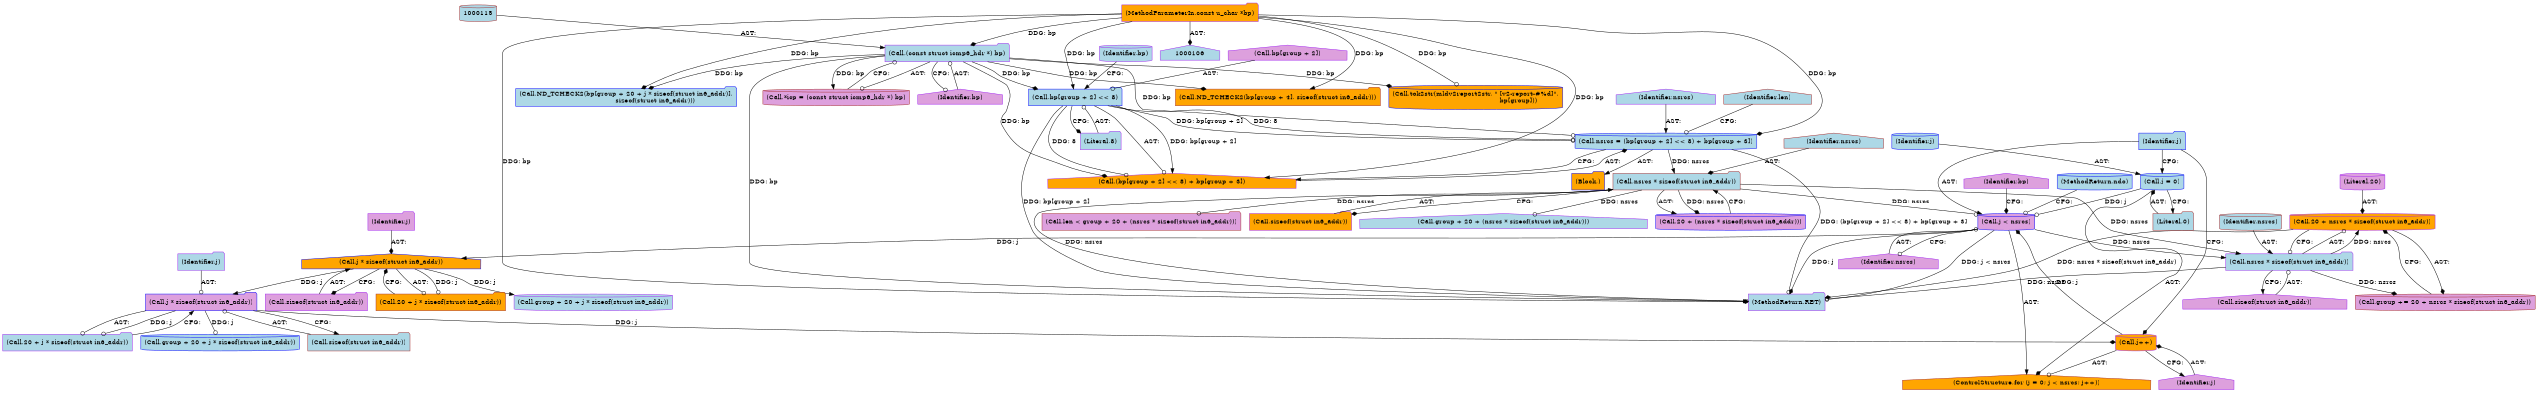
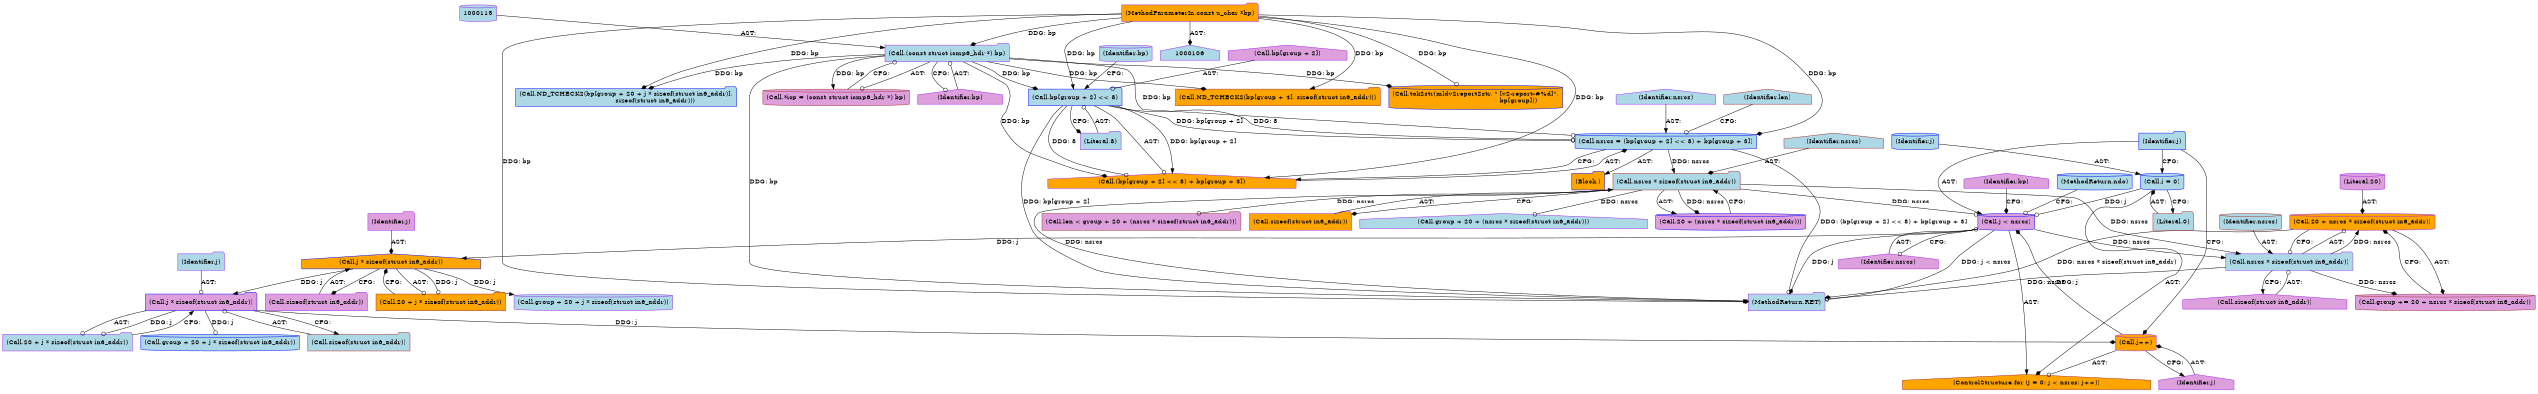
node "1000115": color brown -> purple
